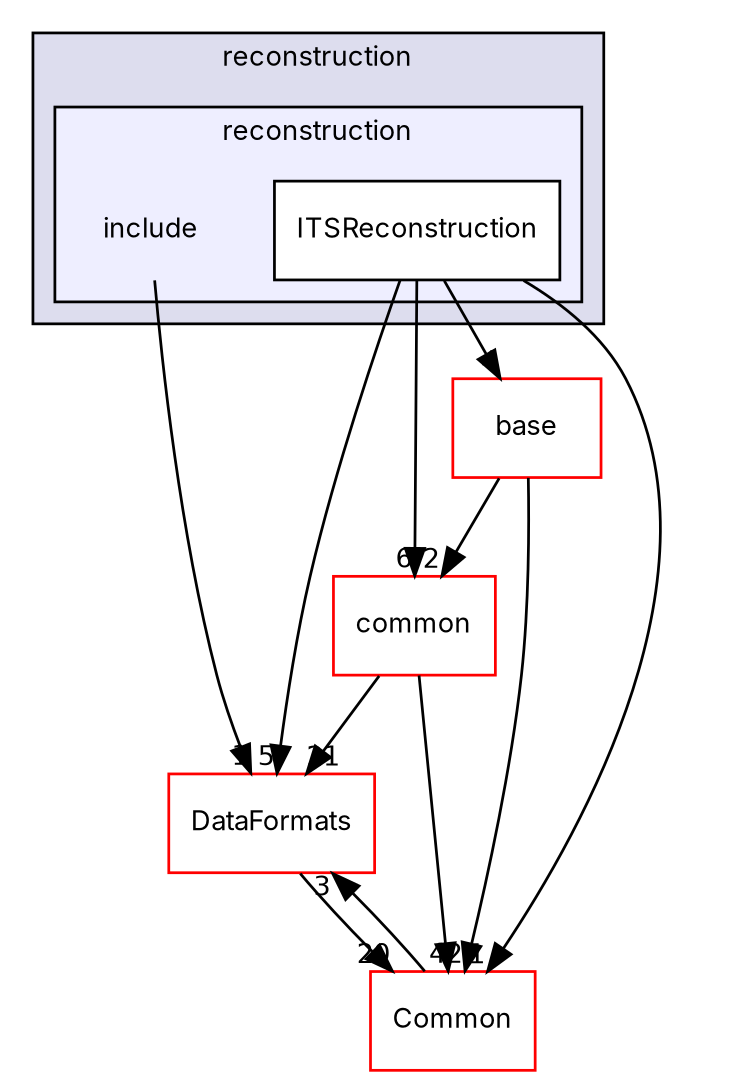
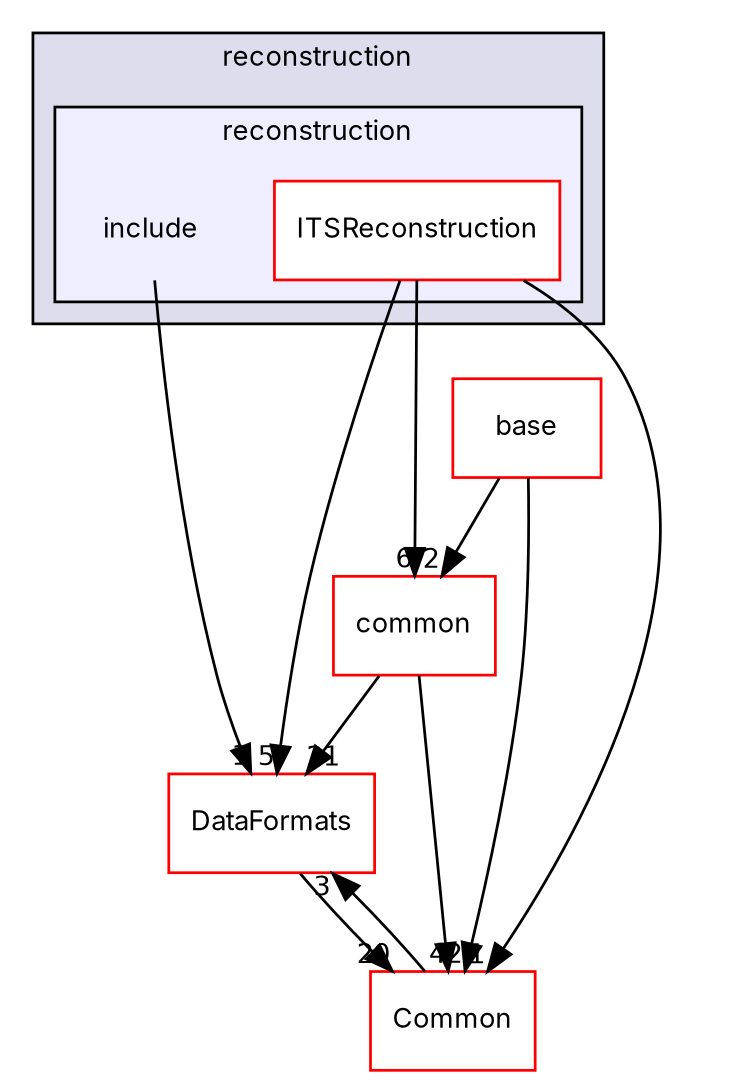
node "ITSReconstruction": color black -> red
edge "ITSReconstruction" -> "base": removed
